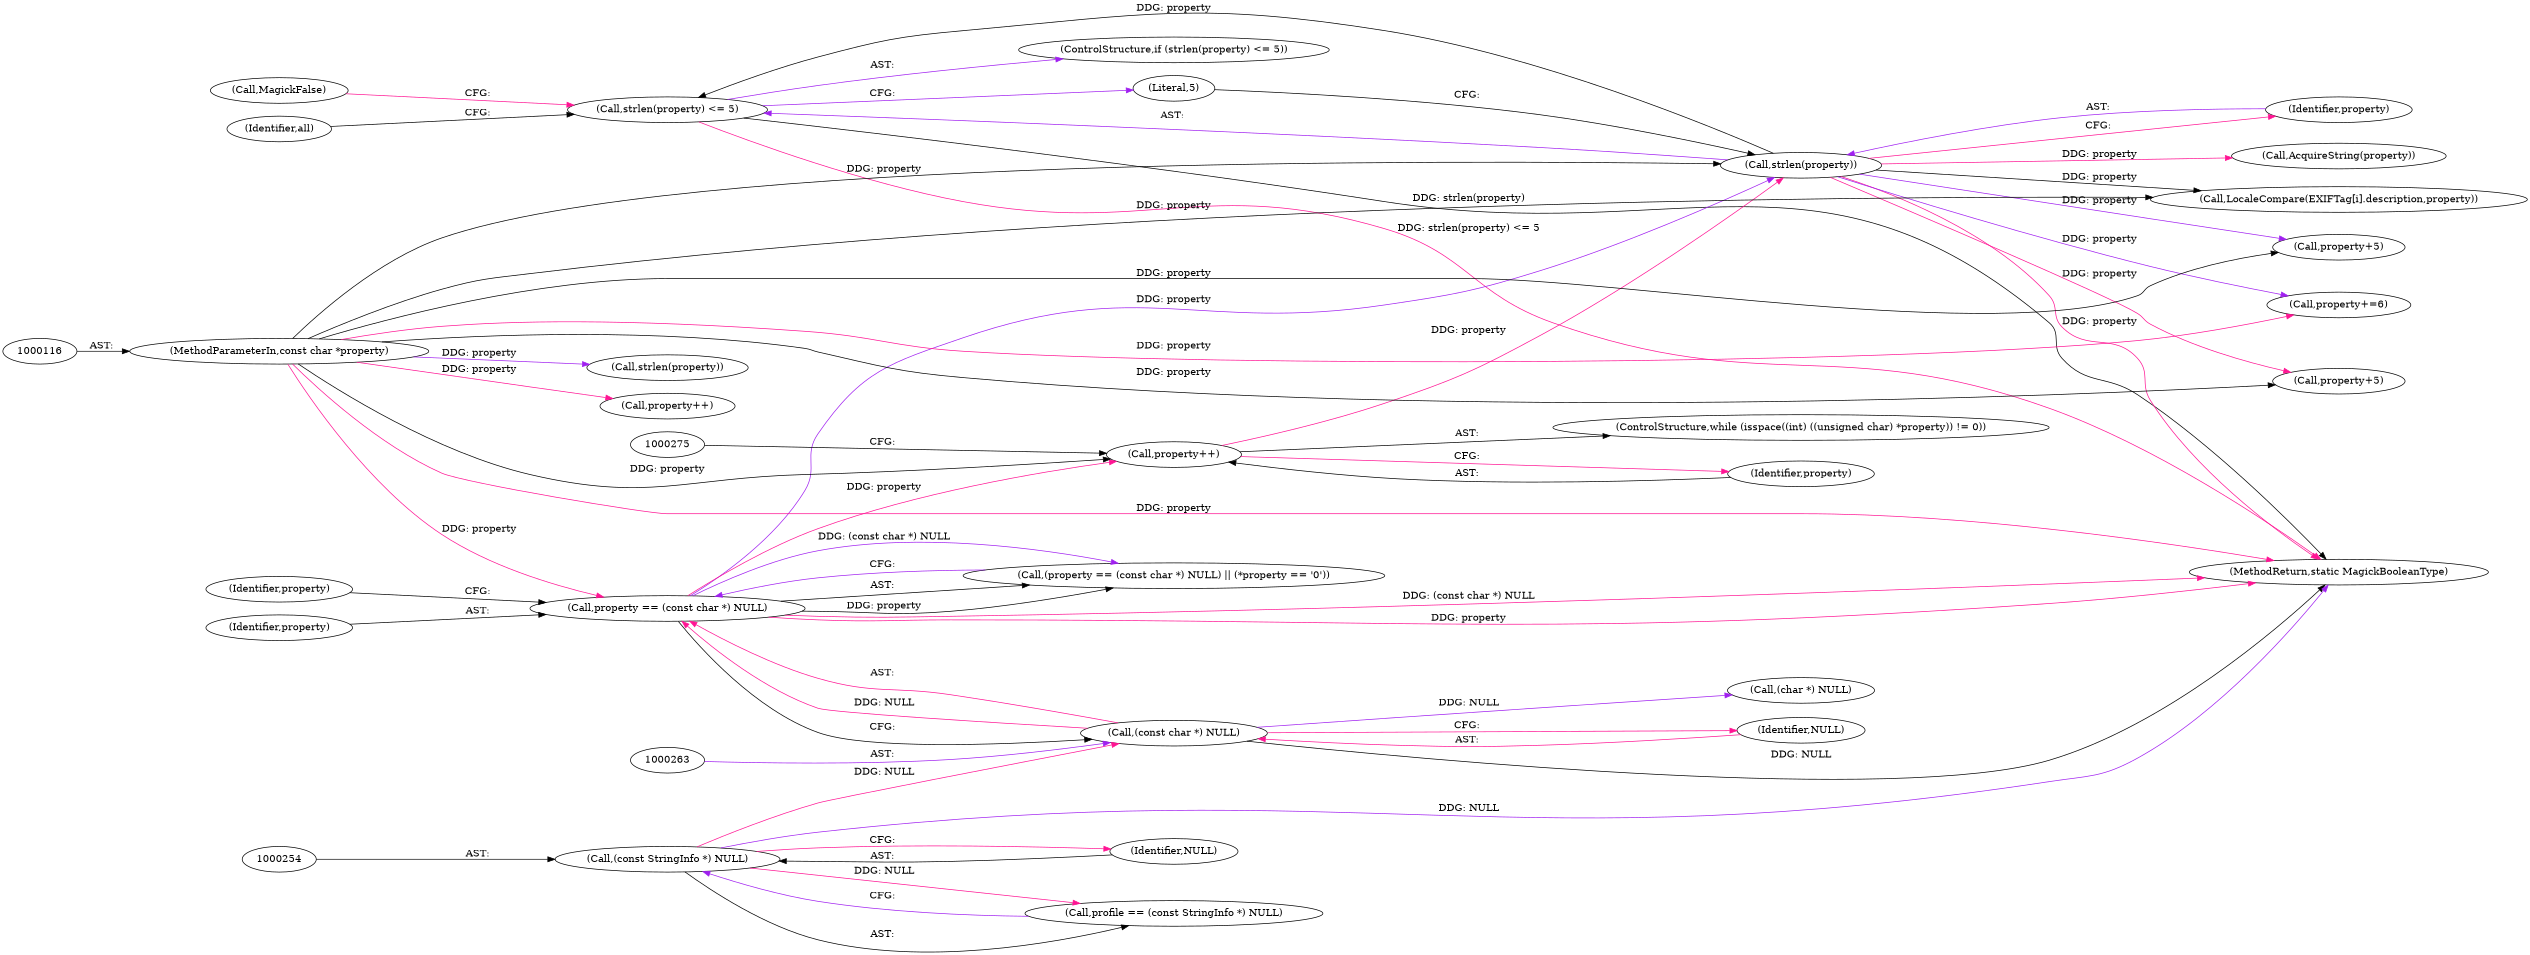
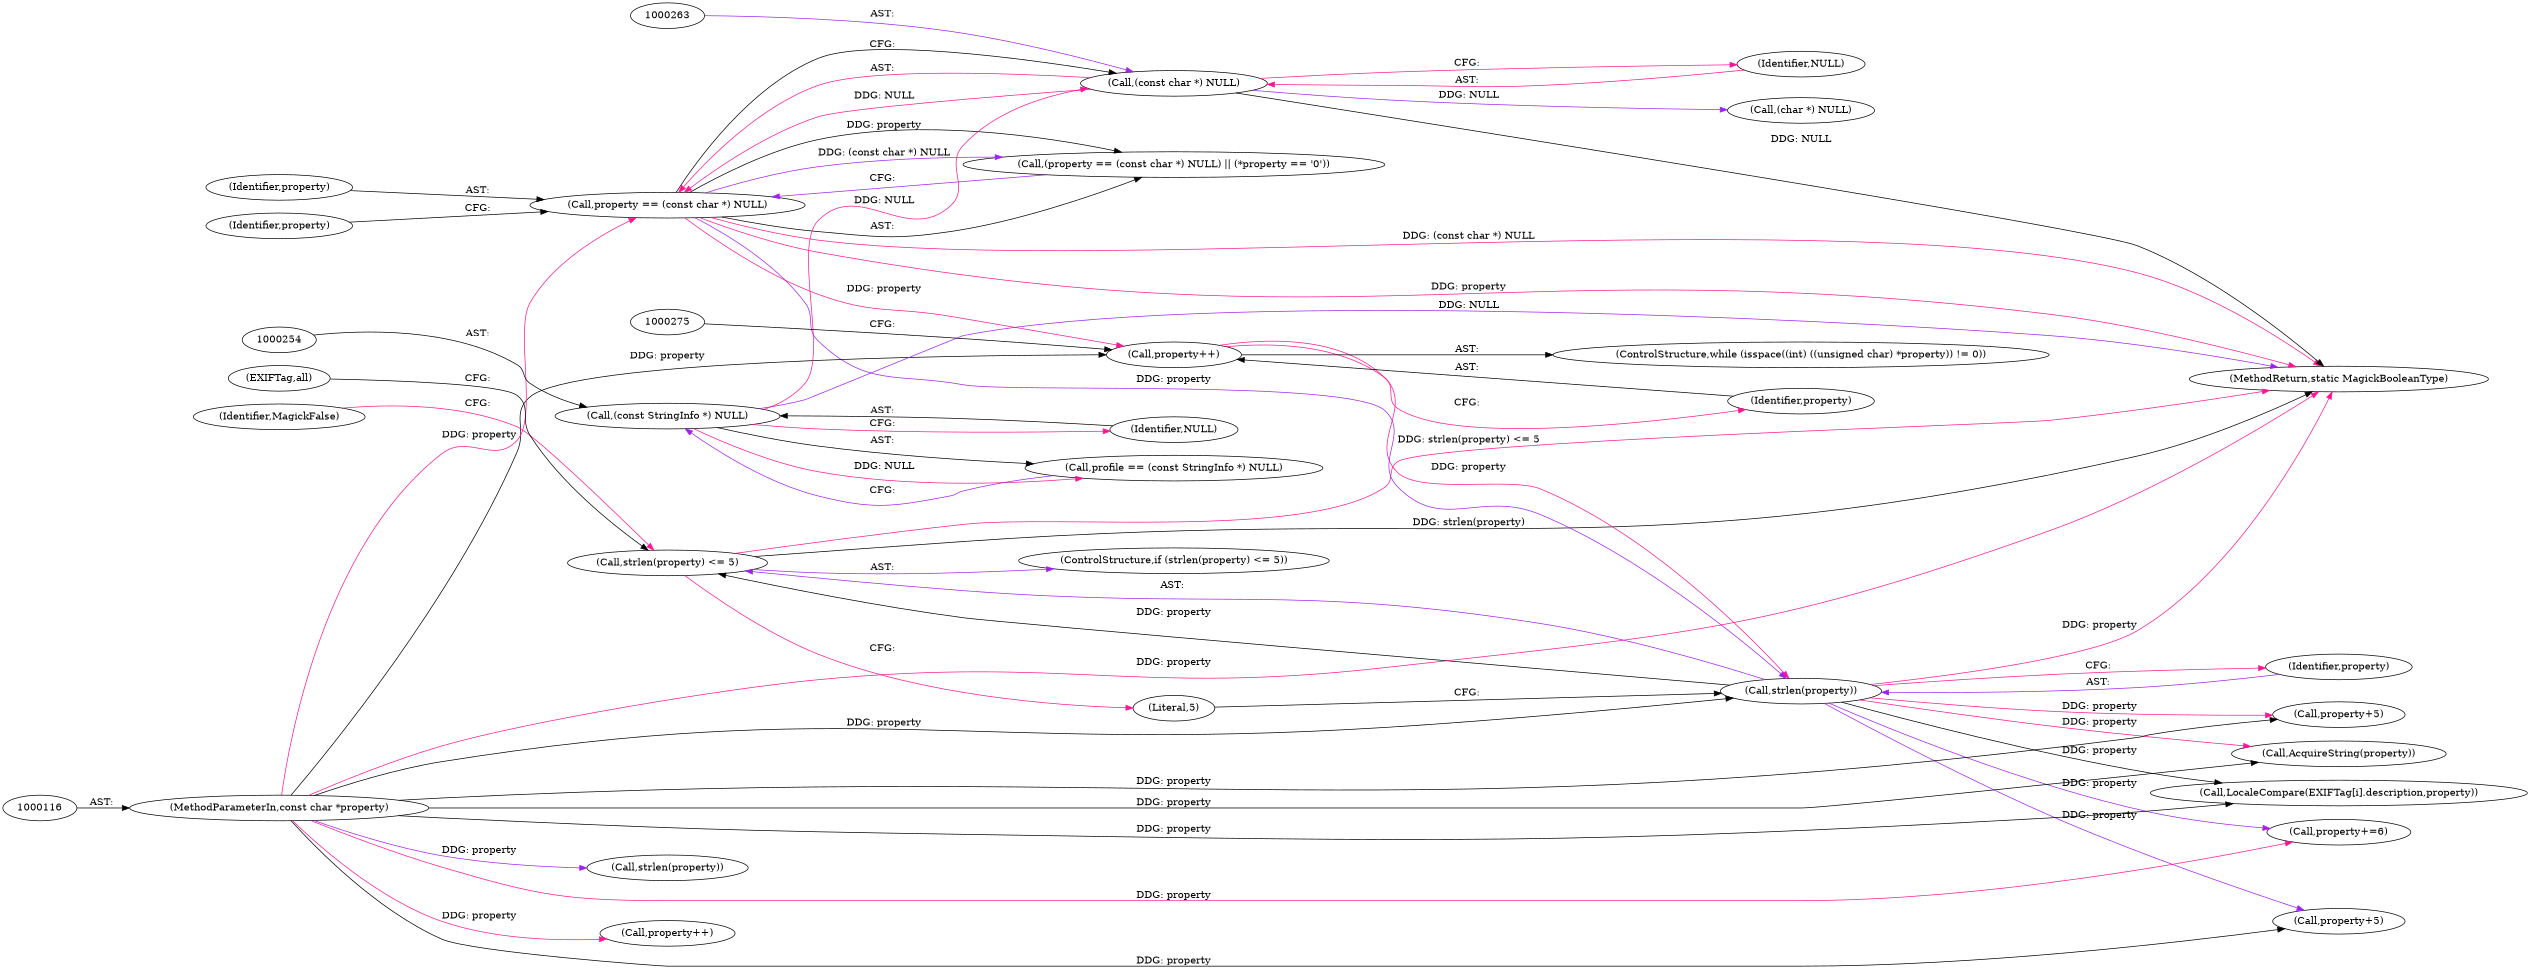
node "(Call,MagickFalse)": label "(Call,MagickFalse)" -> "(Identifier,MagickFalse)"
edge "(Call,strlen(property) <= 5)" -> "(Literal,5)": color purple -> deeppink
node "(Identifier,all)": label "(Identifier,all)" -> "(EXIFTag,all)"
edge "(MethodParameterIn,const char *property)" -> "(Call,AcquireString(property))": added, label "DDG: property"
